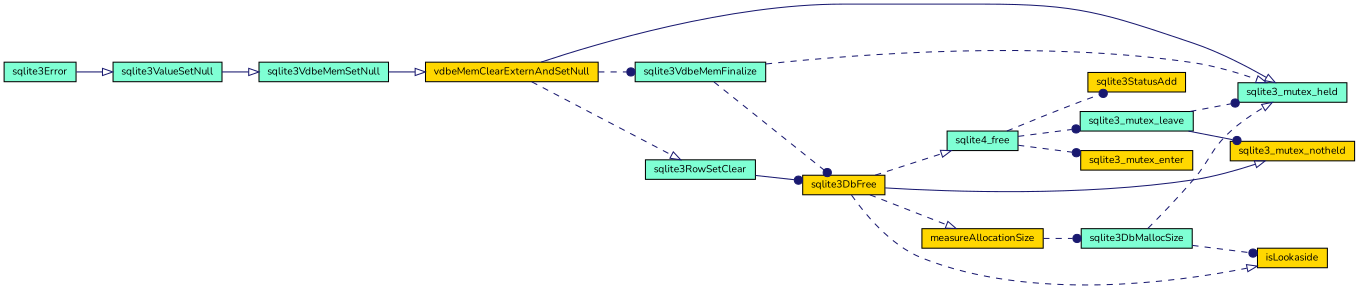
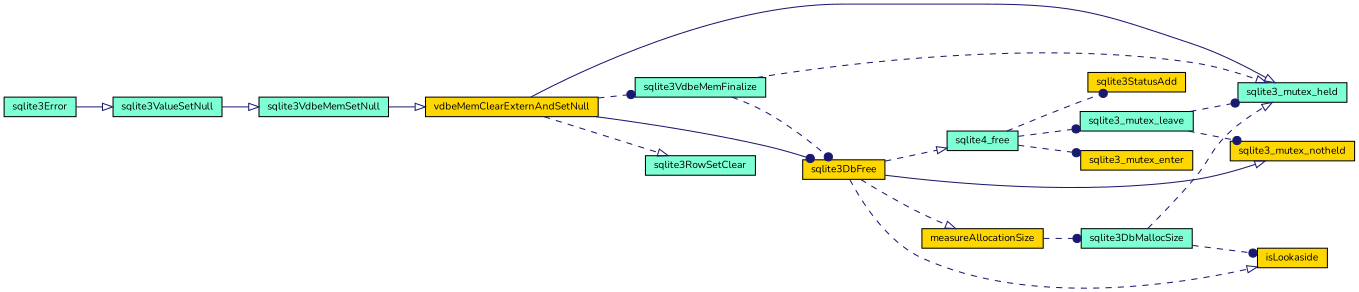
edge "sqlite3_mutex_leave" -> "sqlite3_mutex_notheld": style solid -> dashed
edge "sqlite3RowSetClear" -> "sqlite3DbFree": now "vdbeMemClearExternAndSetNull" -> "sqlite3DbFree"
